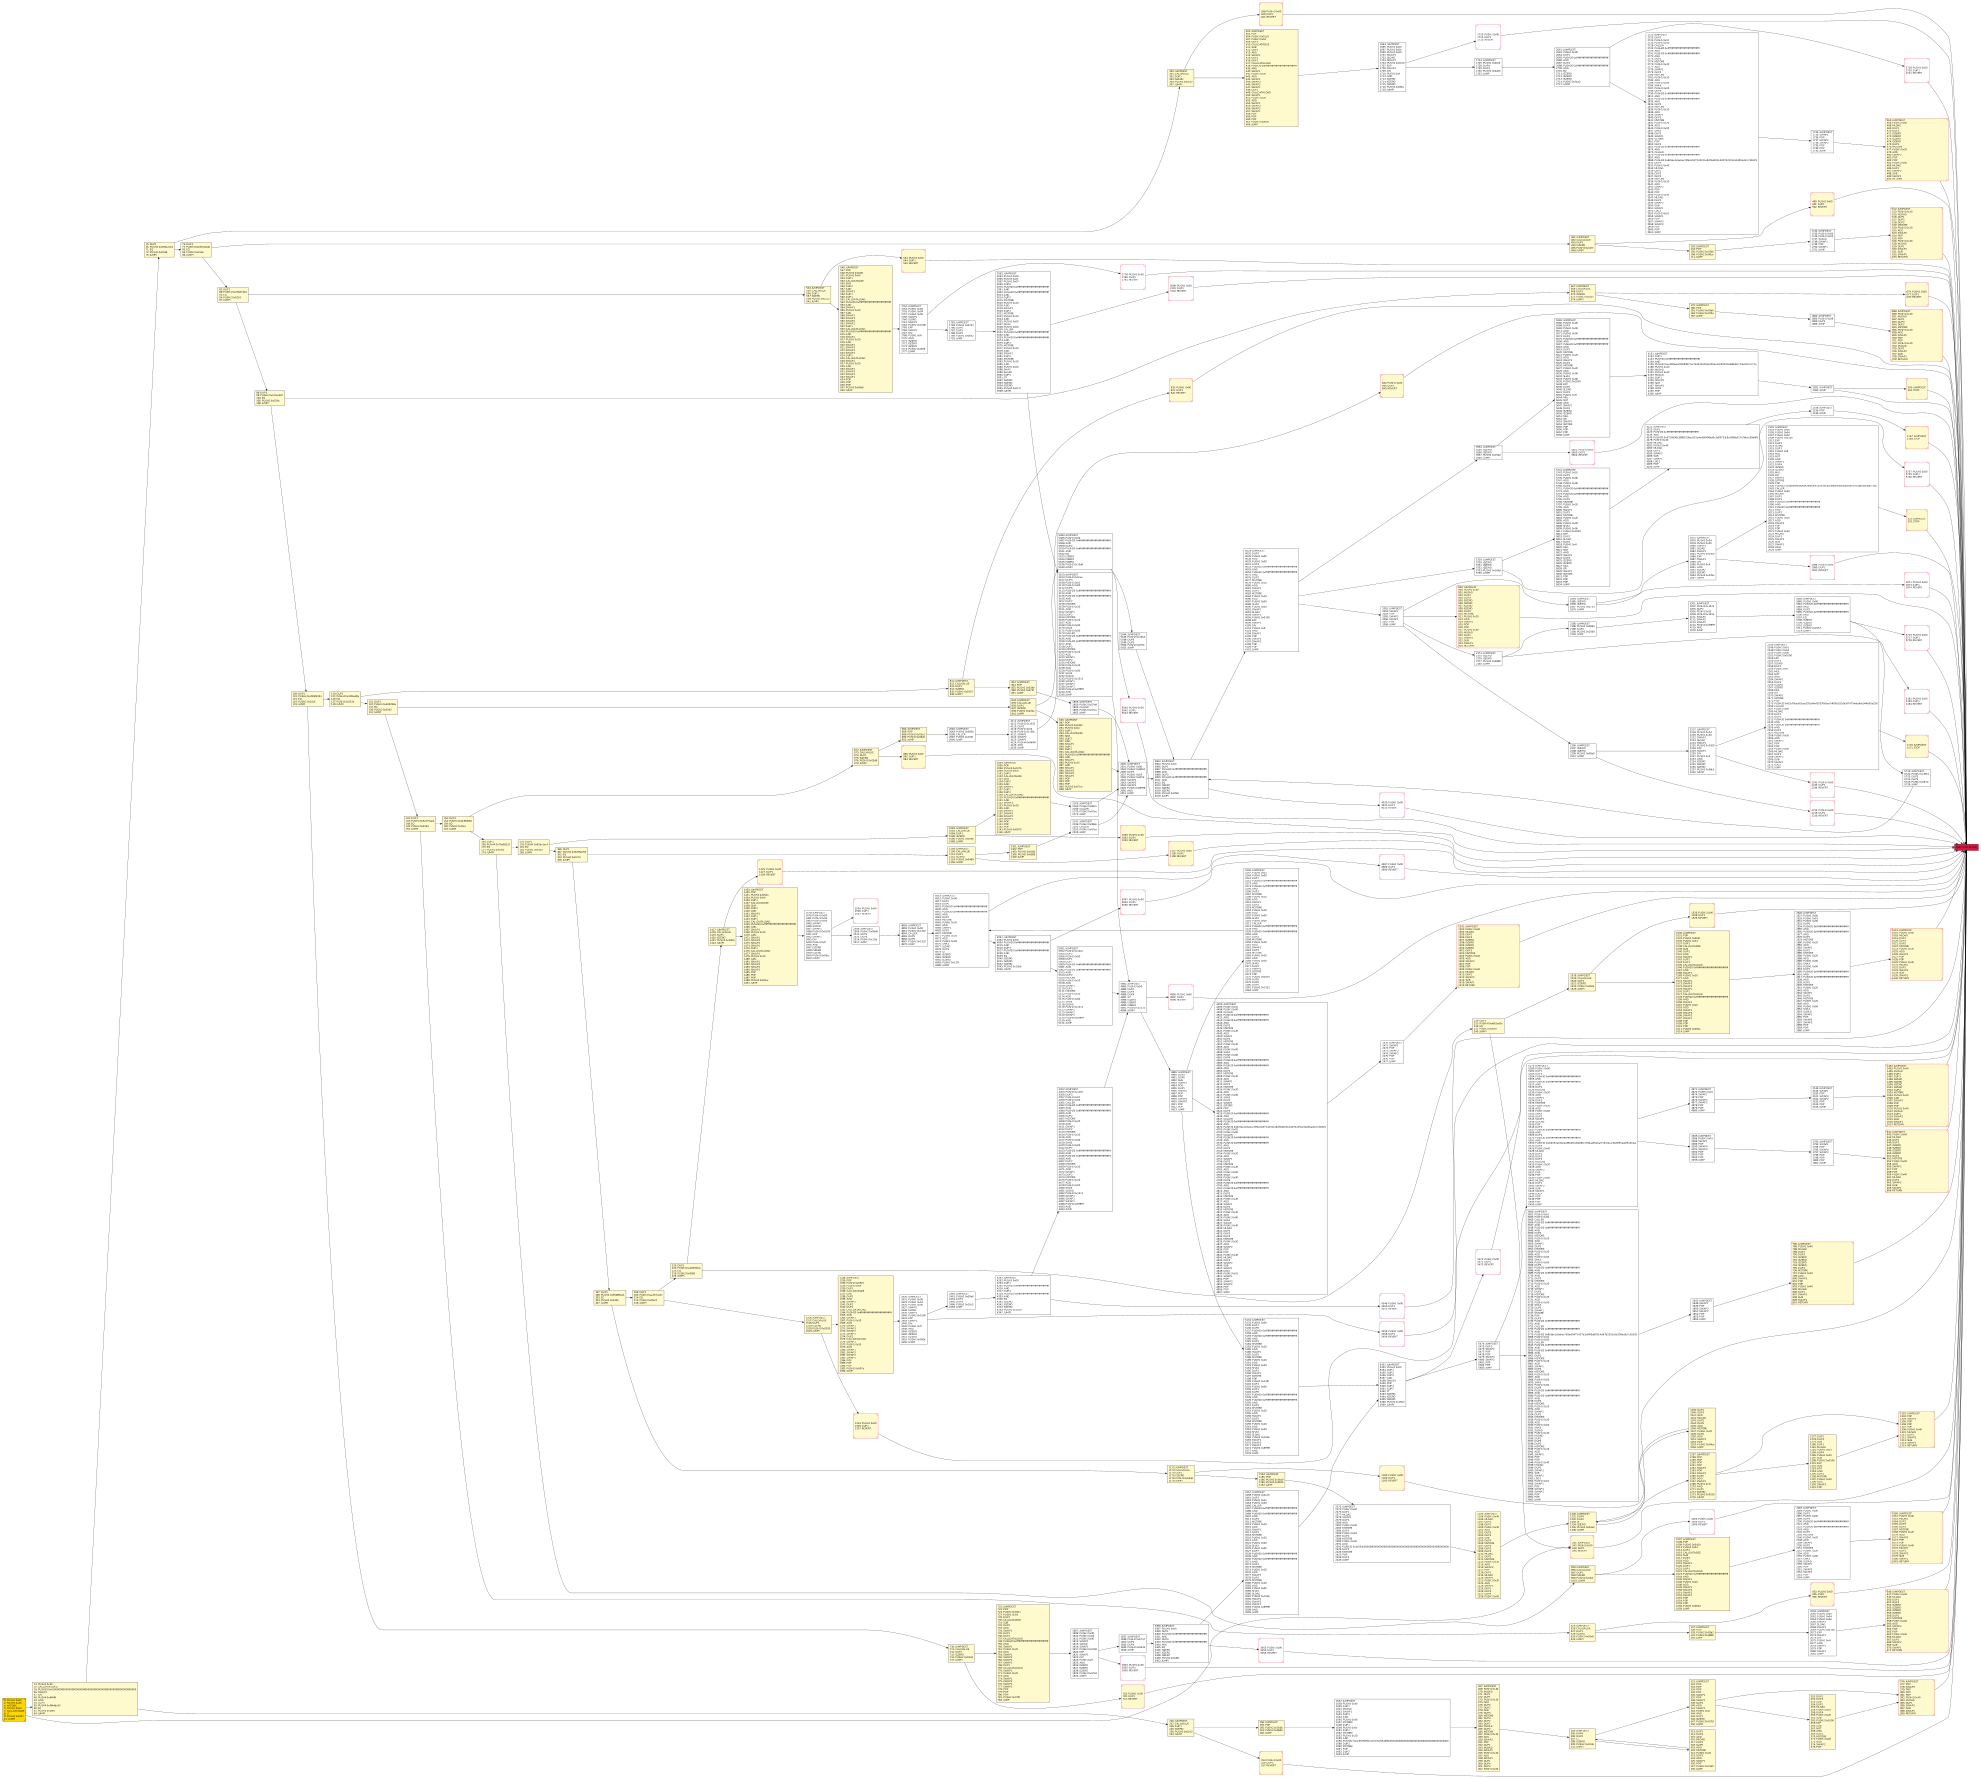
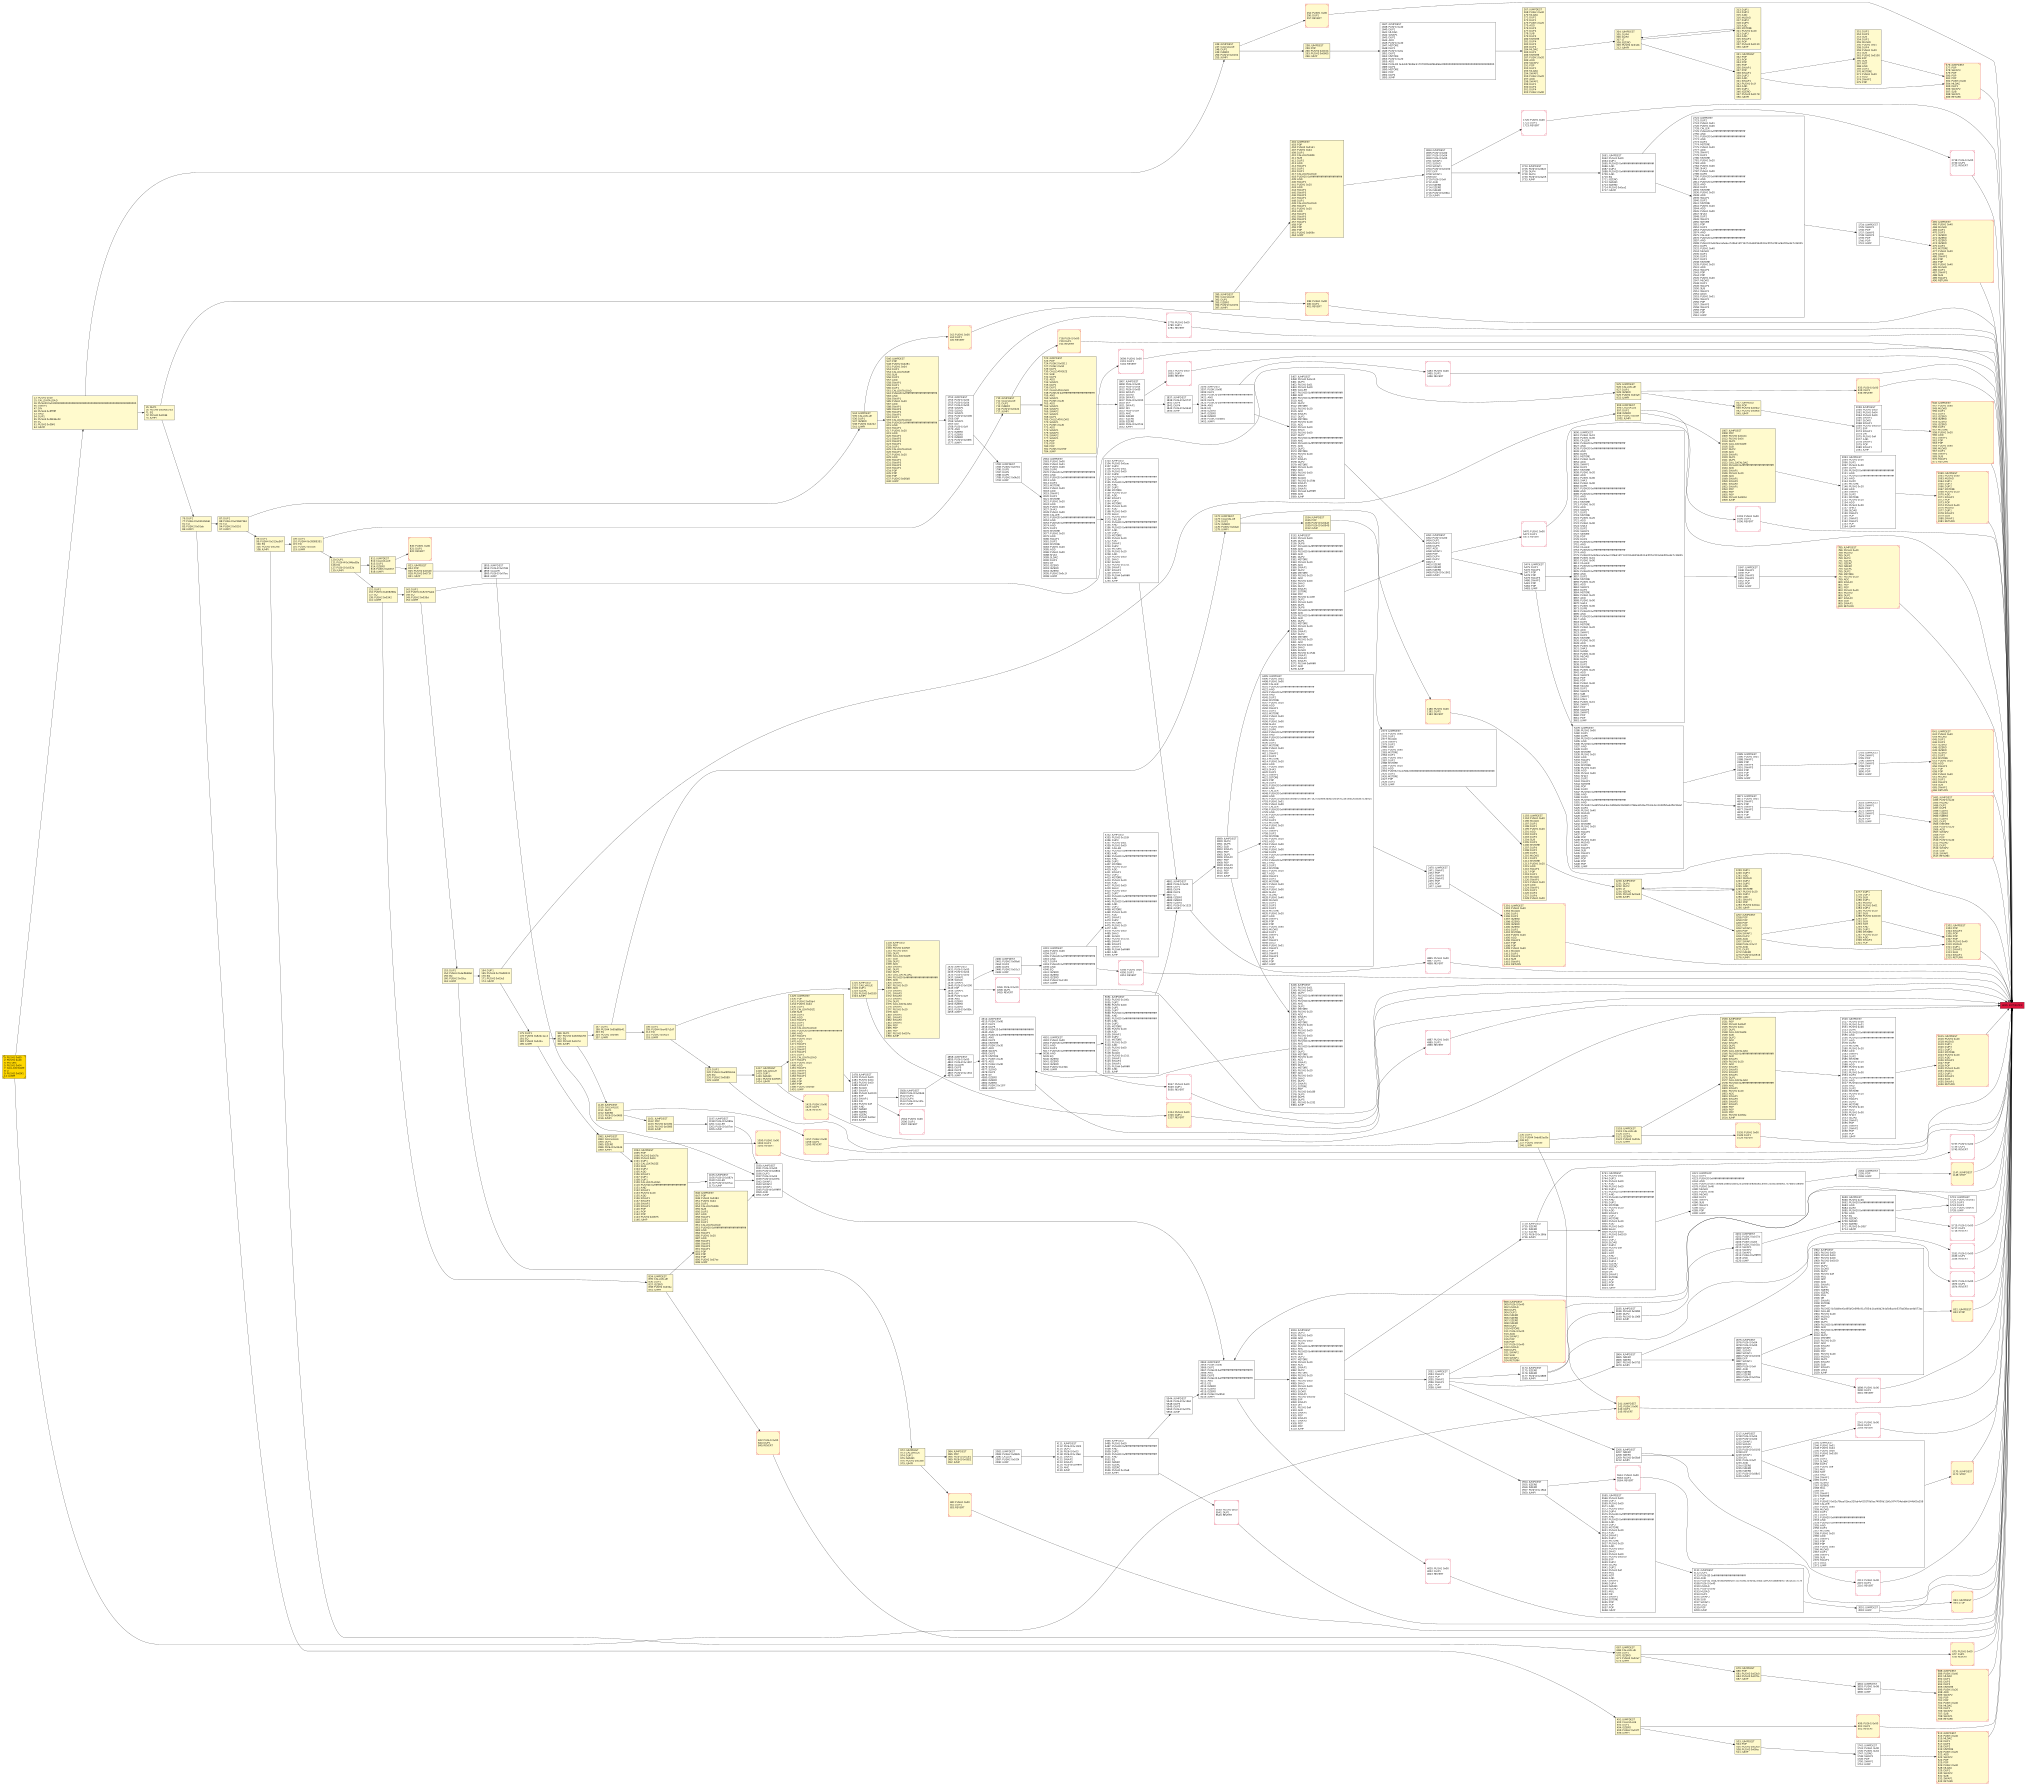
edge "819: PUSH1 0x00 821: DUP1 822: REVERT" -> "5835: EXIT BLOCK": removed
